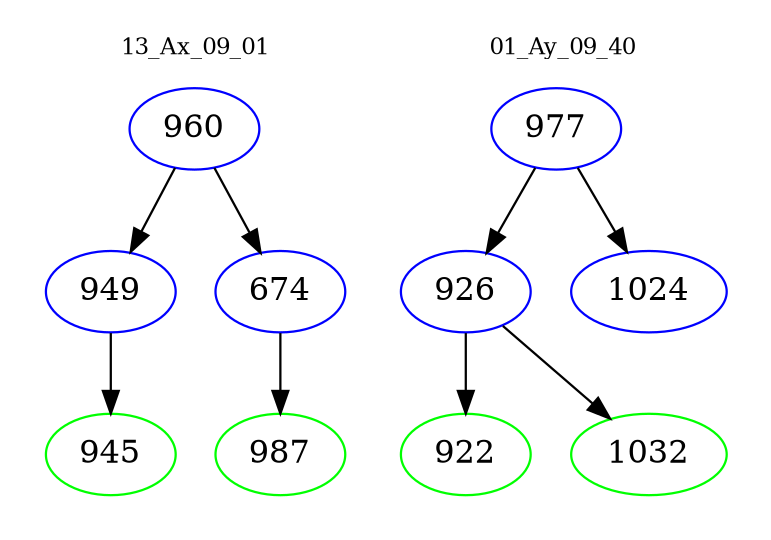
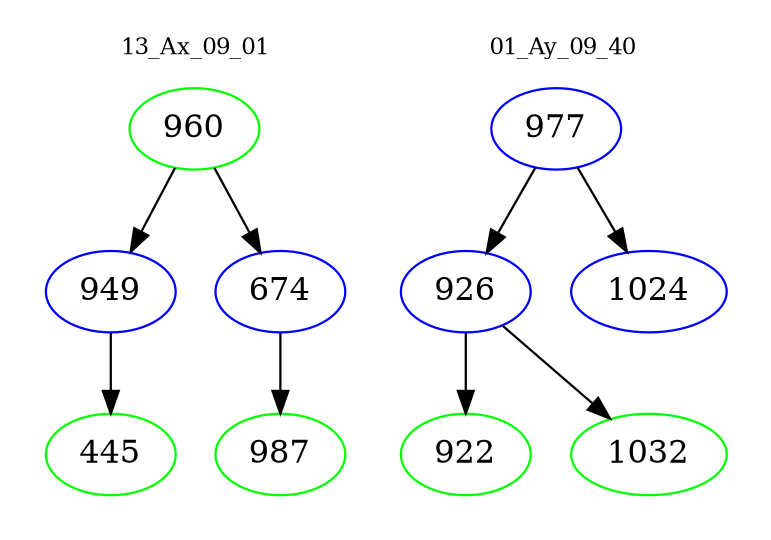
node "960": color blue -> green
node "945": label "945" -> "445"
